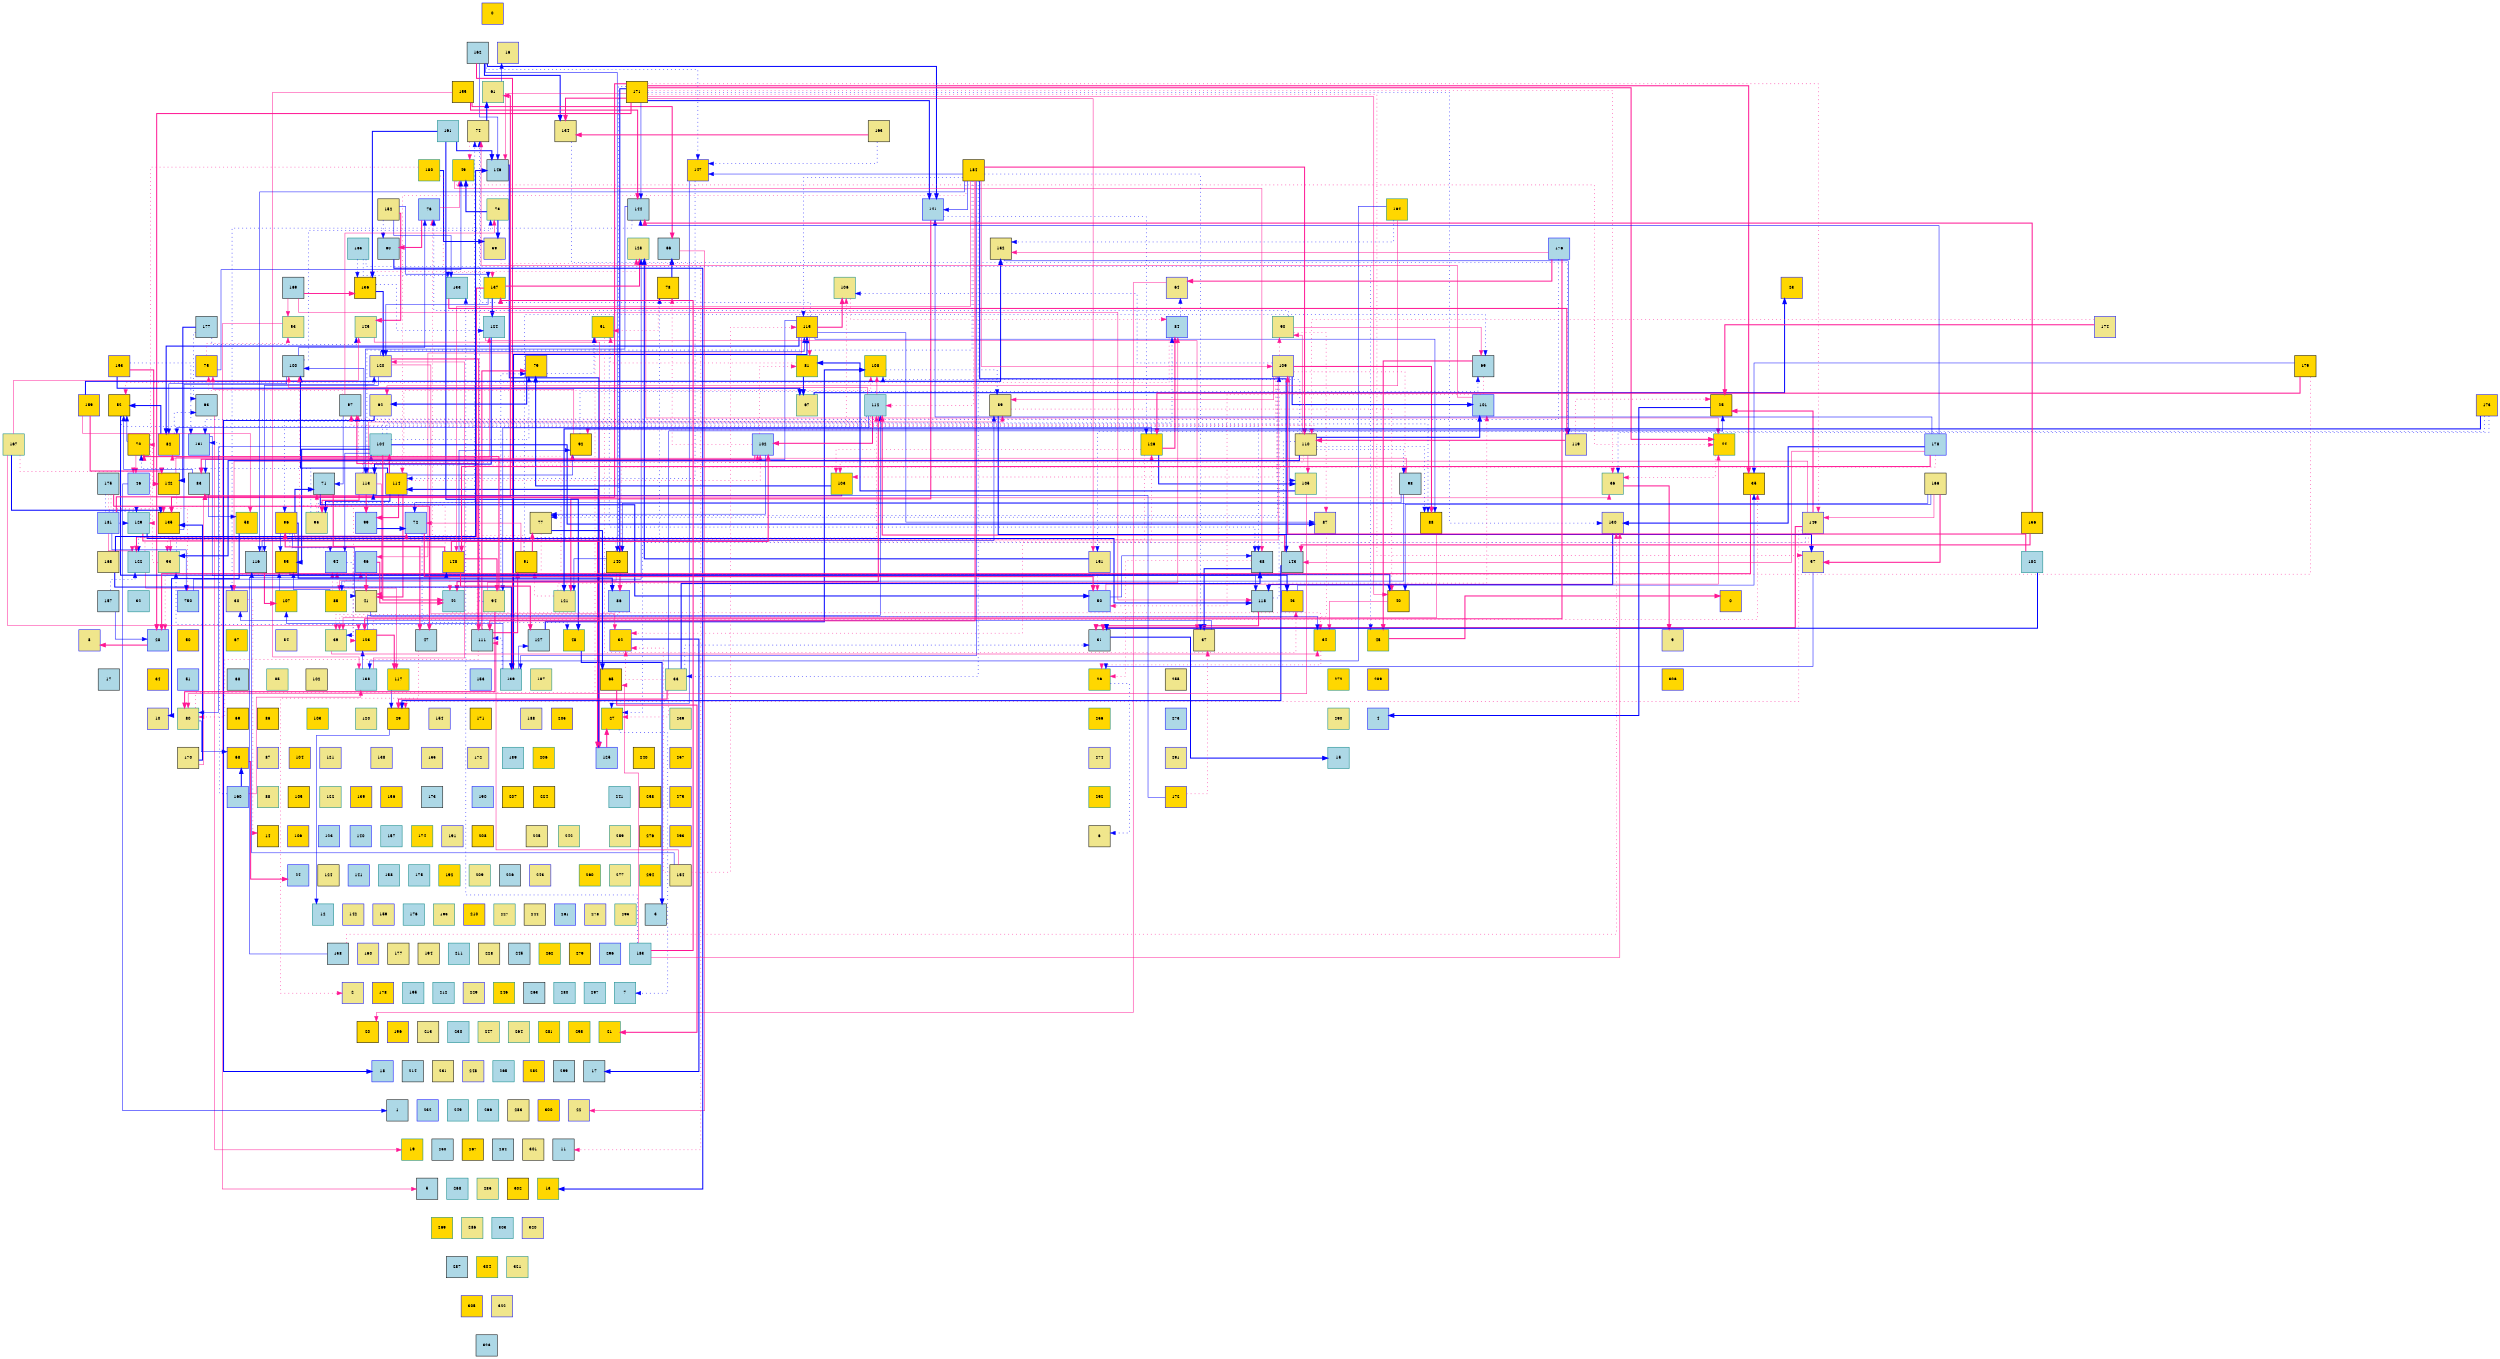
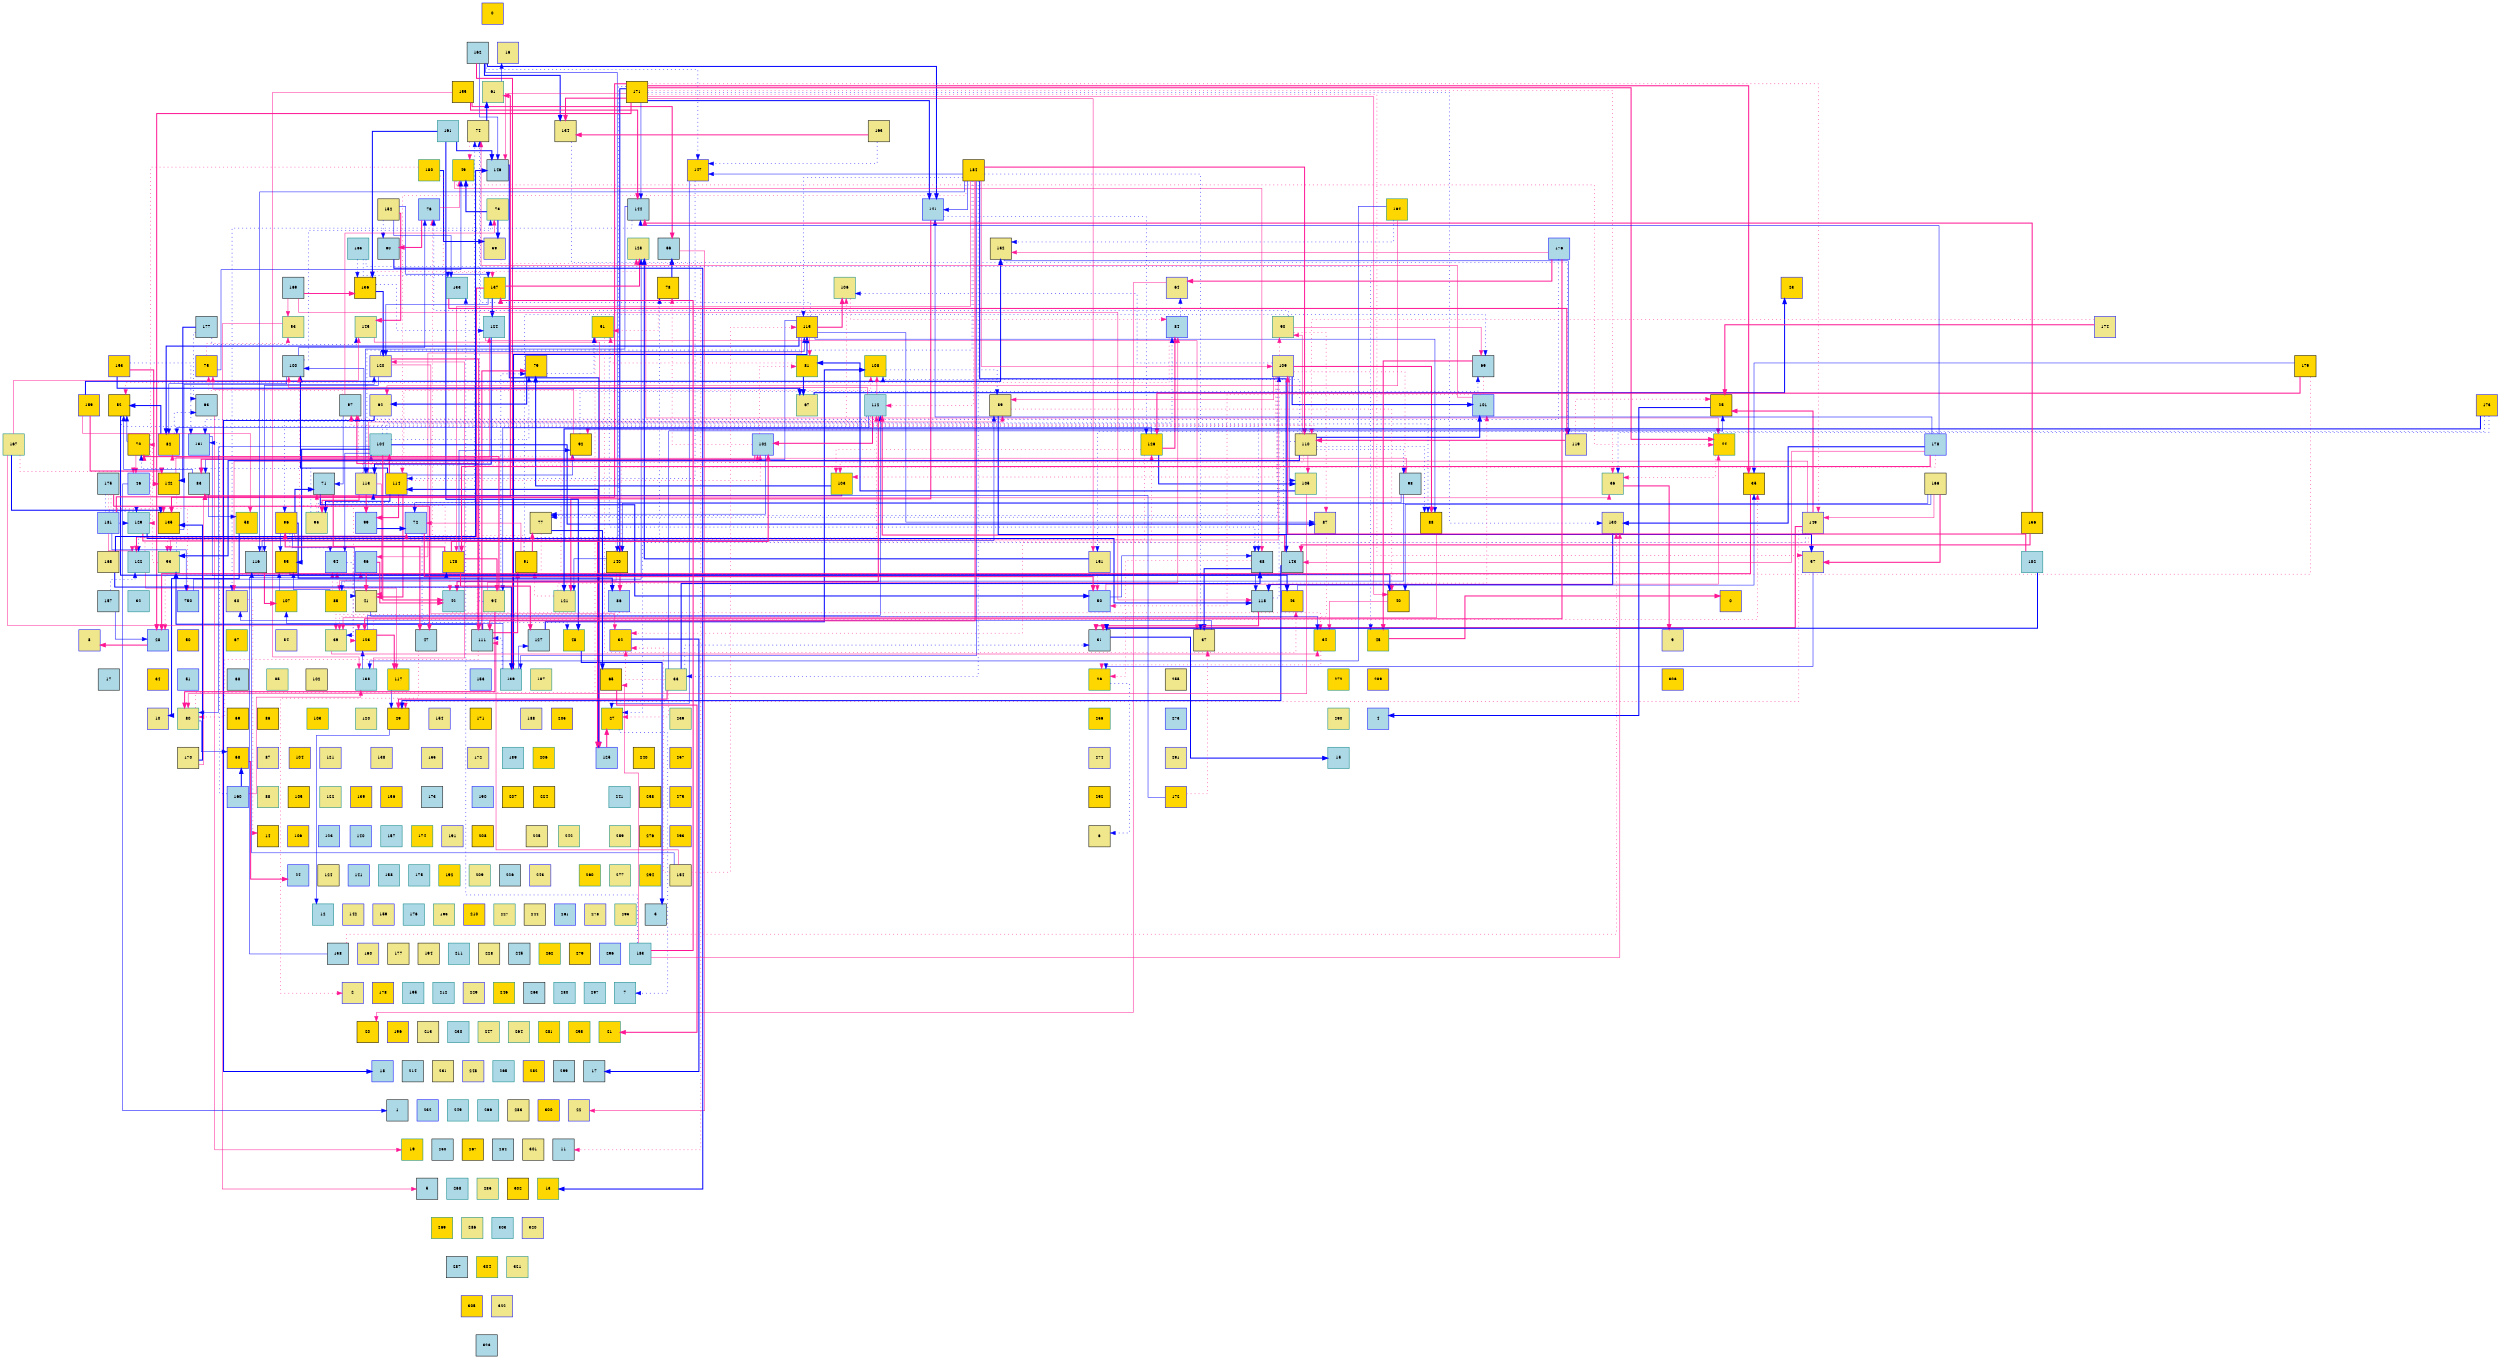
edge "111" -> "93": style dotted -> bold
node "292": color teal -> black
